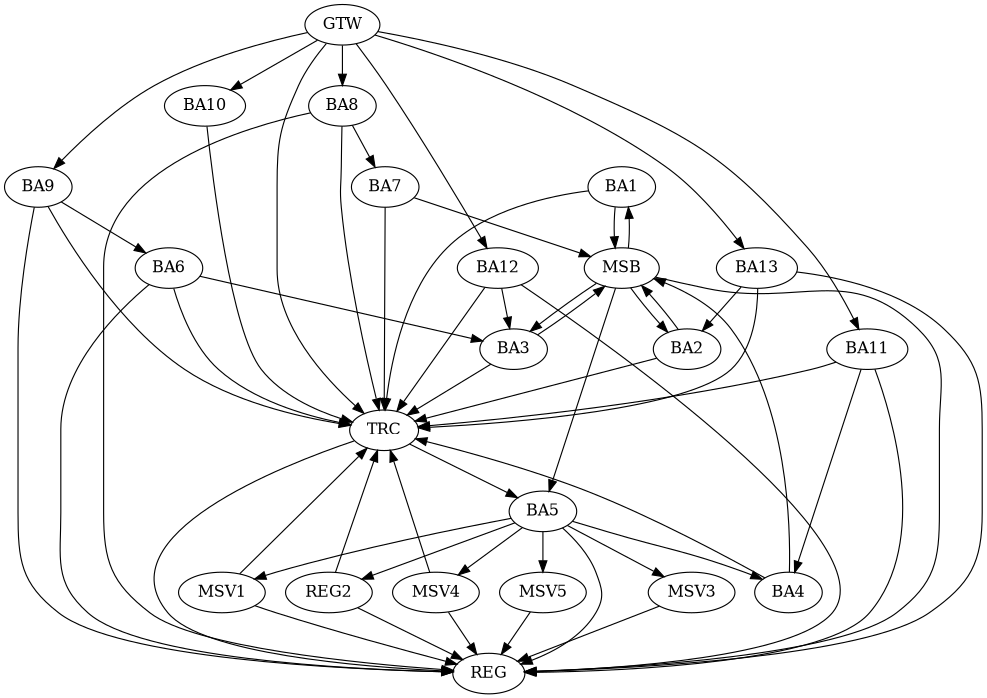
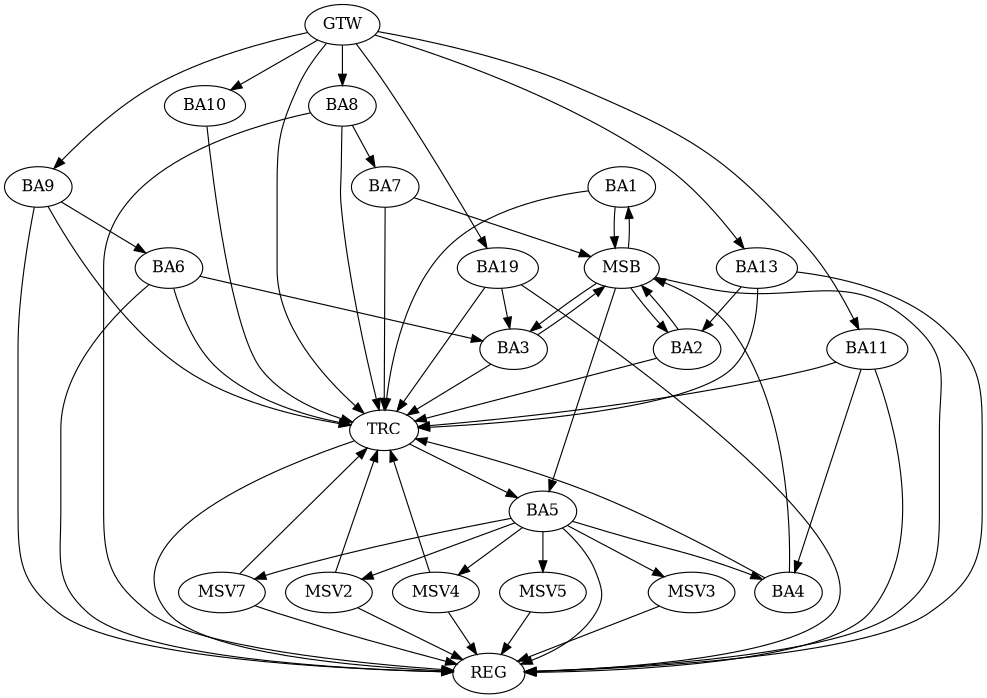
node "BA12": label "BA12" -> "BA19"
node "MSV1": label "MSV1" -> "MSV7"
node "REG2": label "REG2" -> "MSV2"
